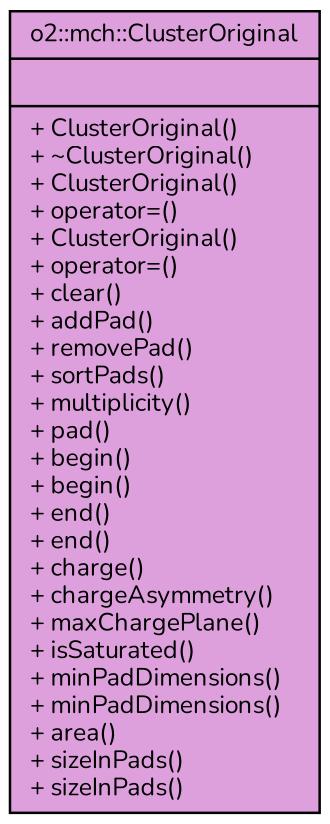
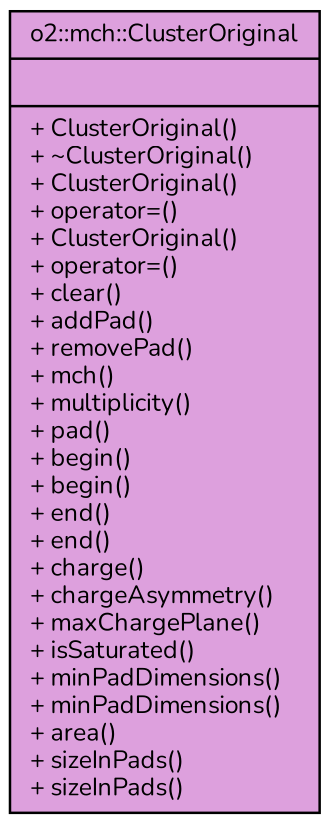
node "o2::mch::ClusterOriginal": text "+ sortPads()" -> "+ mch()"
